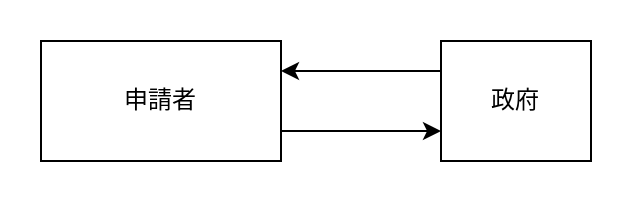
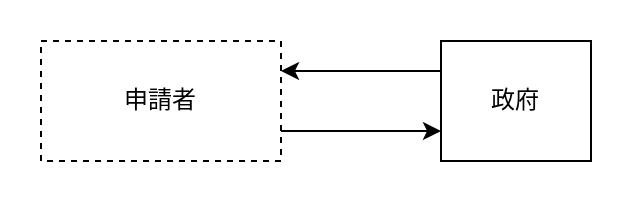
node "申請者": style solid -> dashed
